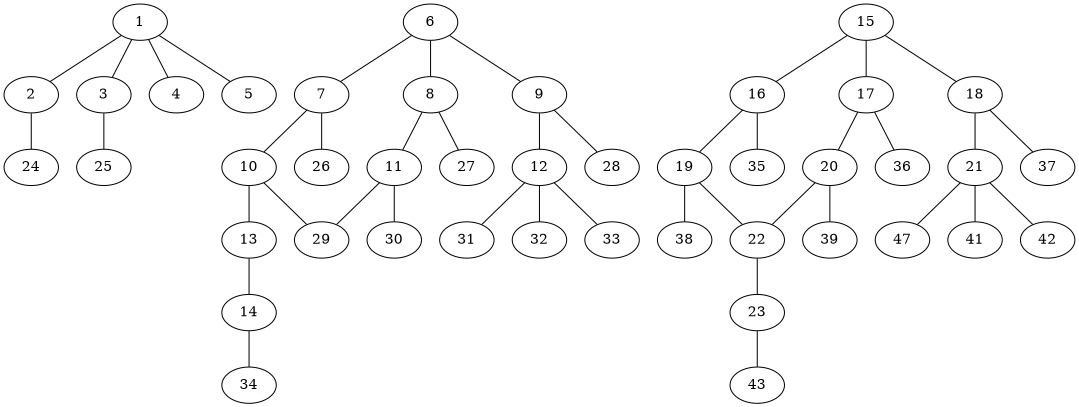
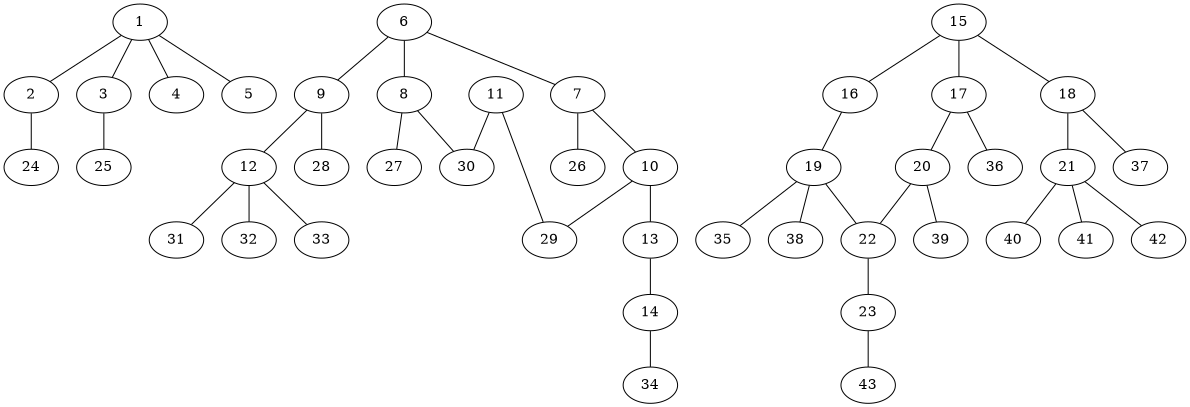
edge "8" -- "11": now "8" -- "30"
edge "16" -- "35": now "19" -- "35"
node "47": label "47" -> "40"
